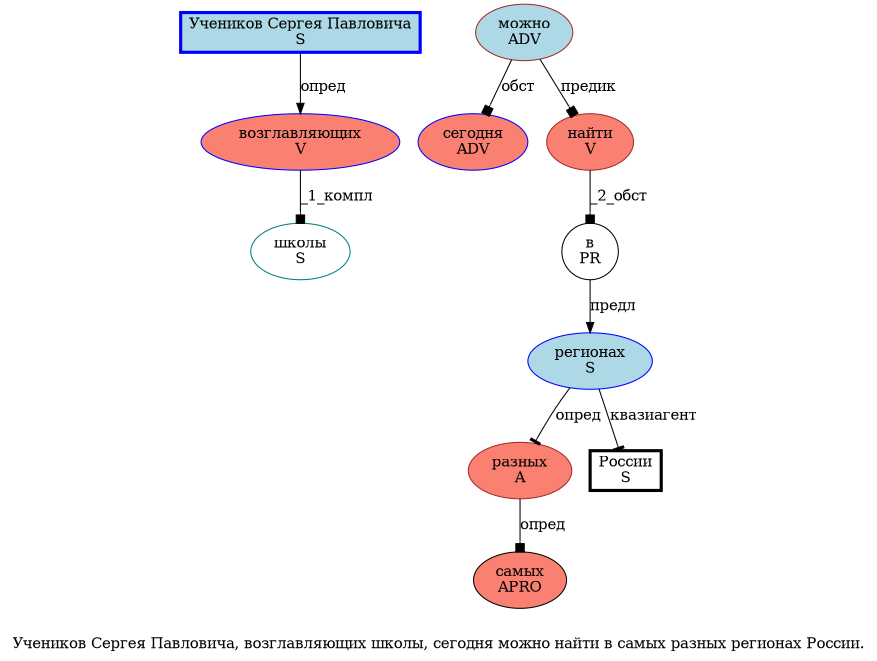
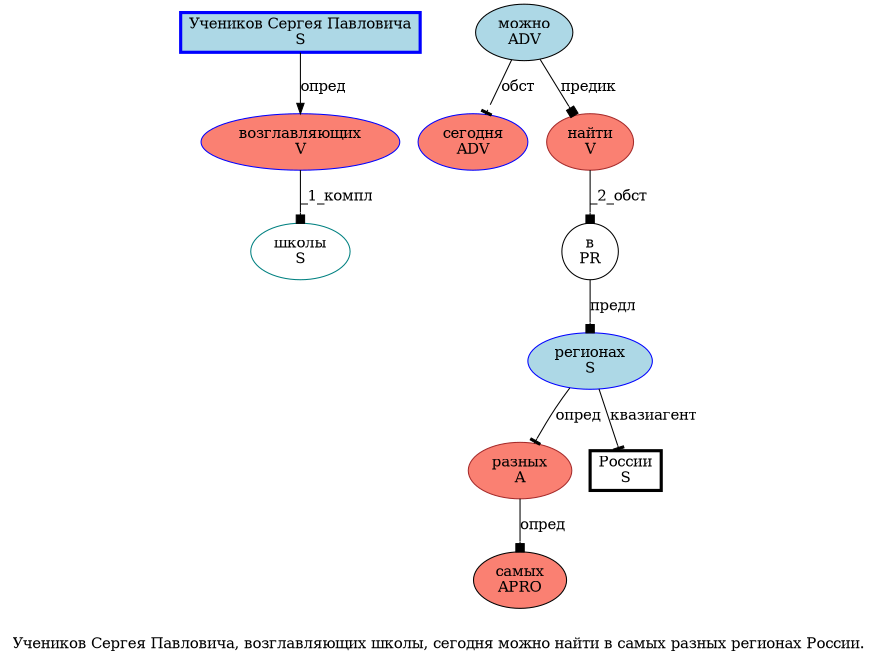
node "можно ADV": color brown -> black
edge "можно ADV" -> "сегодня ADV": arrowhead box -> tee
edge "в PR" -> "регионах S": arrowhead normal -> box
